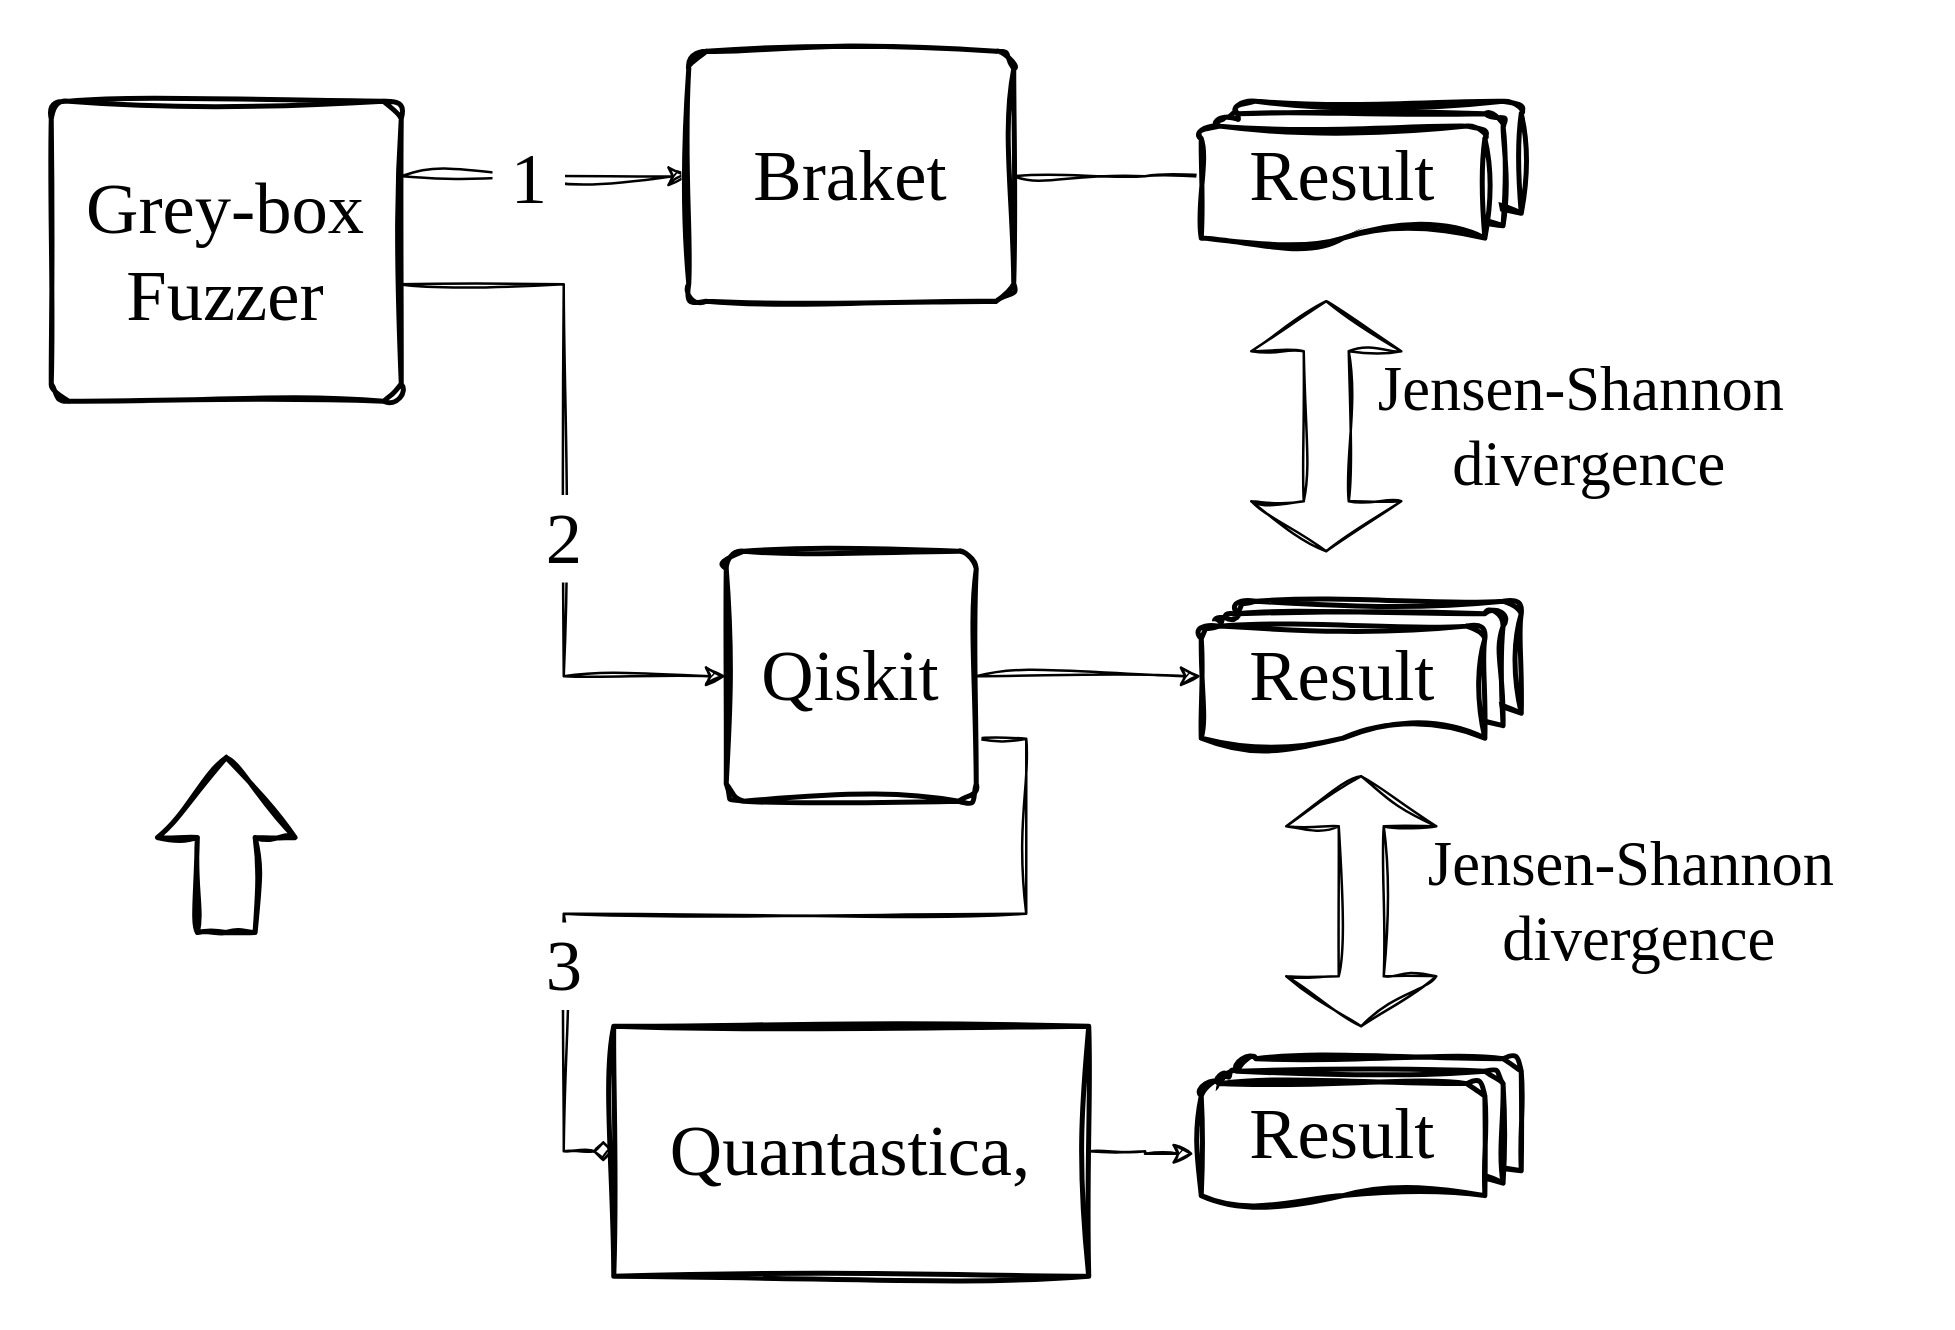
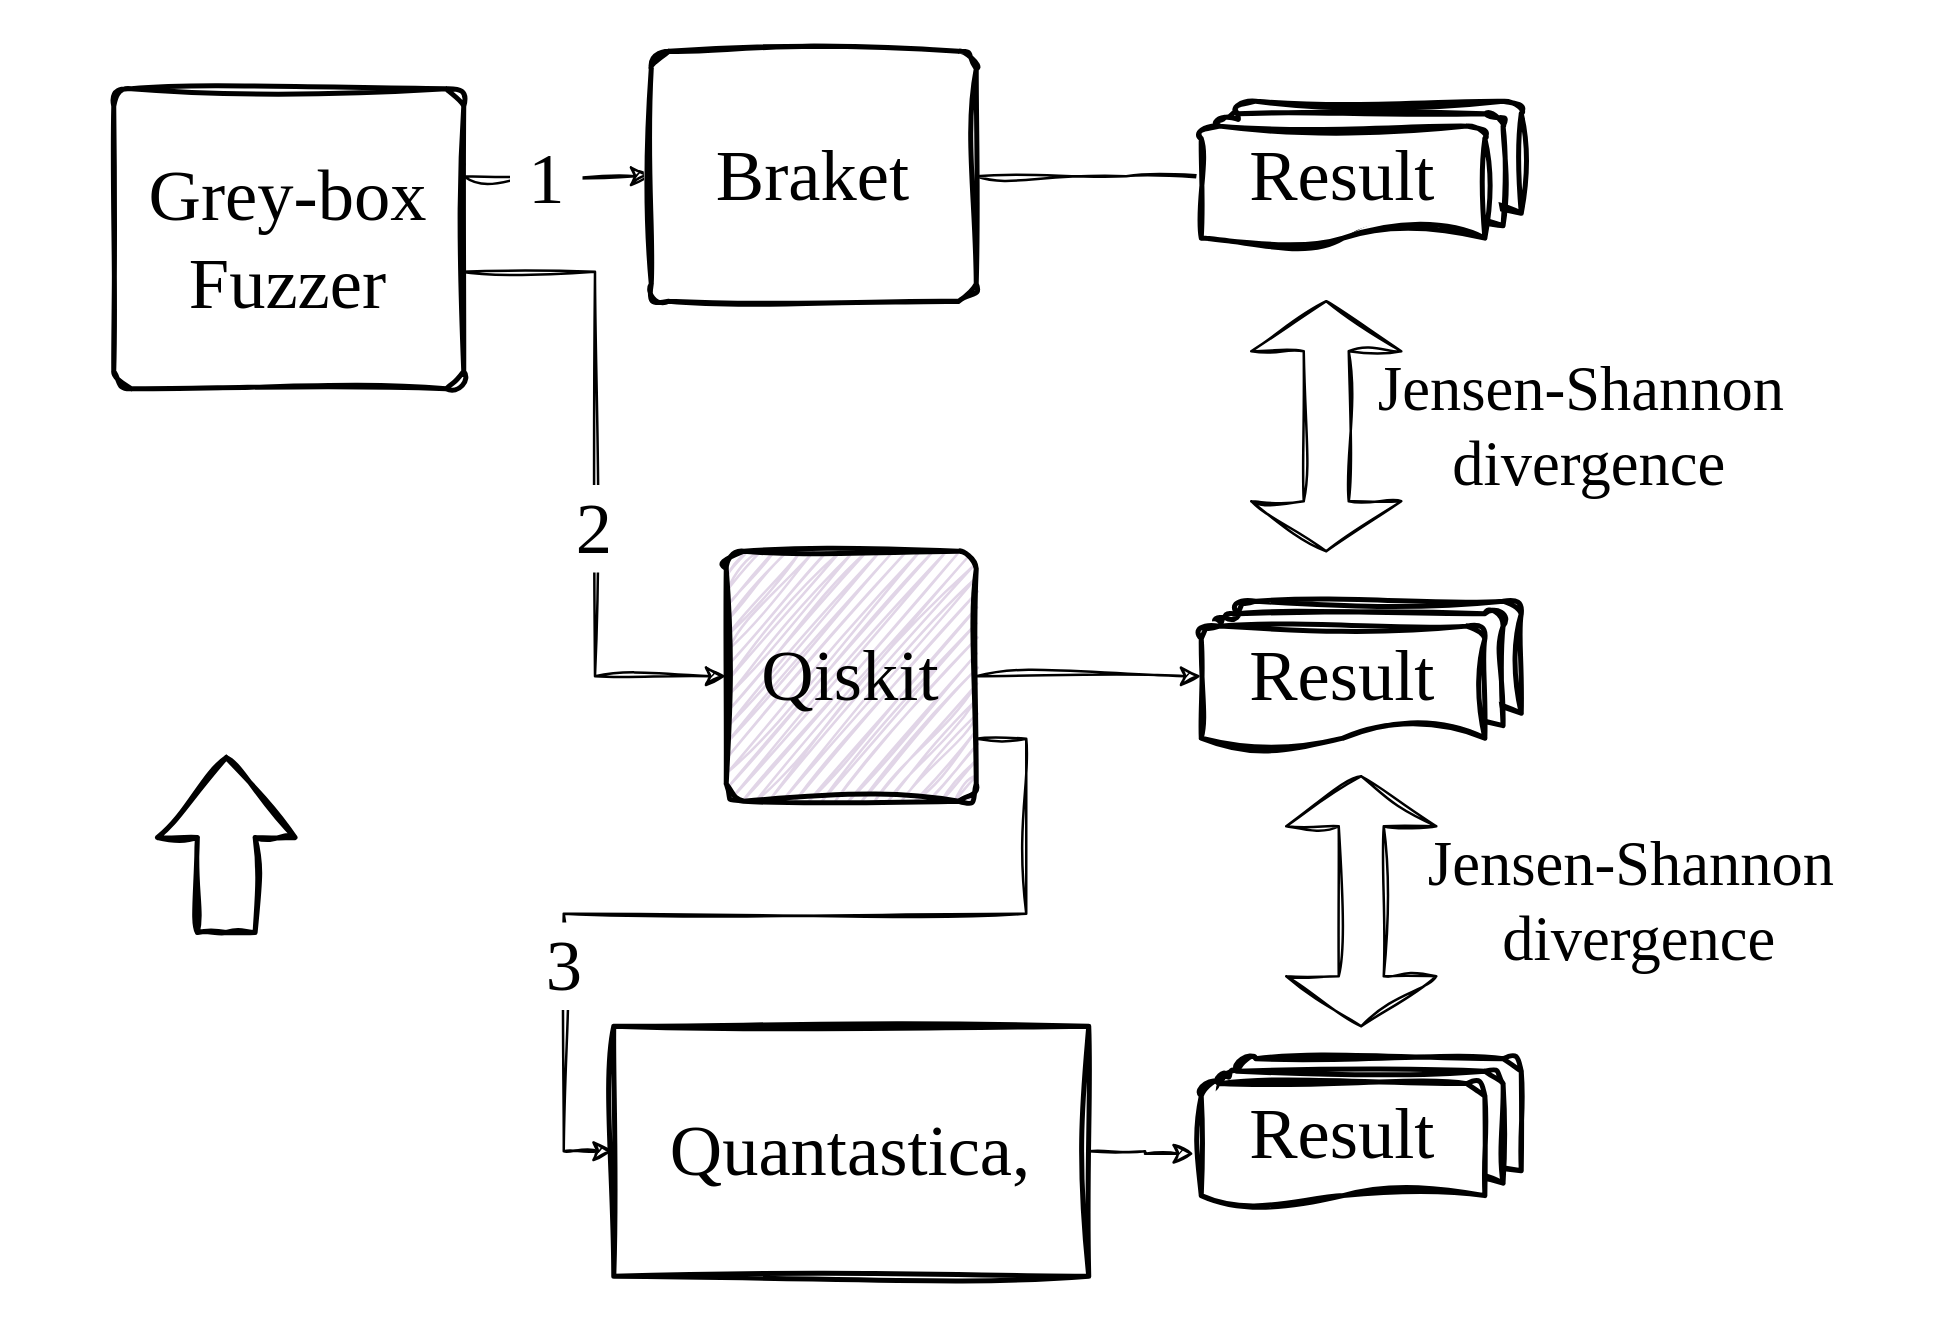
node "Braket": moved (851, 176) -> (814, 176)
node "Grey-box Fuzzer": moved (226, 251) -> (289, 239)
node "Qiskit": fillcolor #ffffff -> #e1d5e7
edge "Qiskit" -> "Quantastica,": arrowhead diamond -> classic
